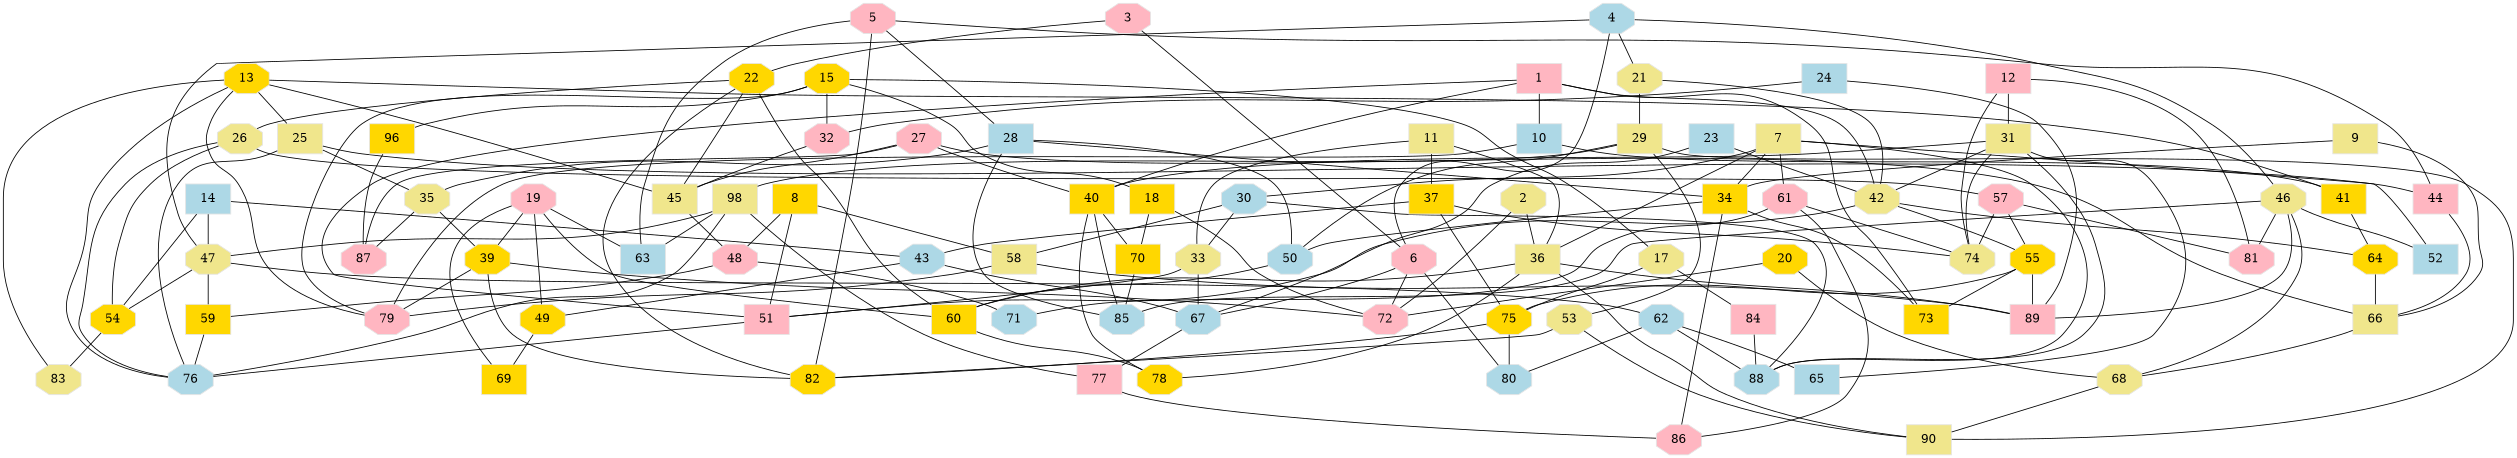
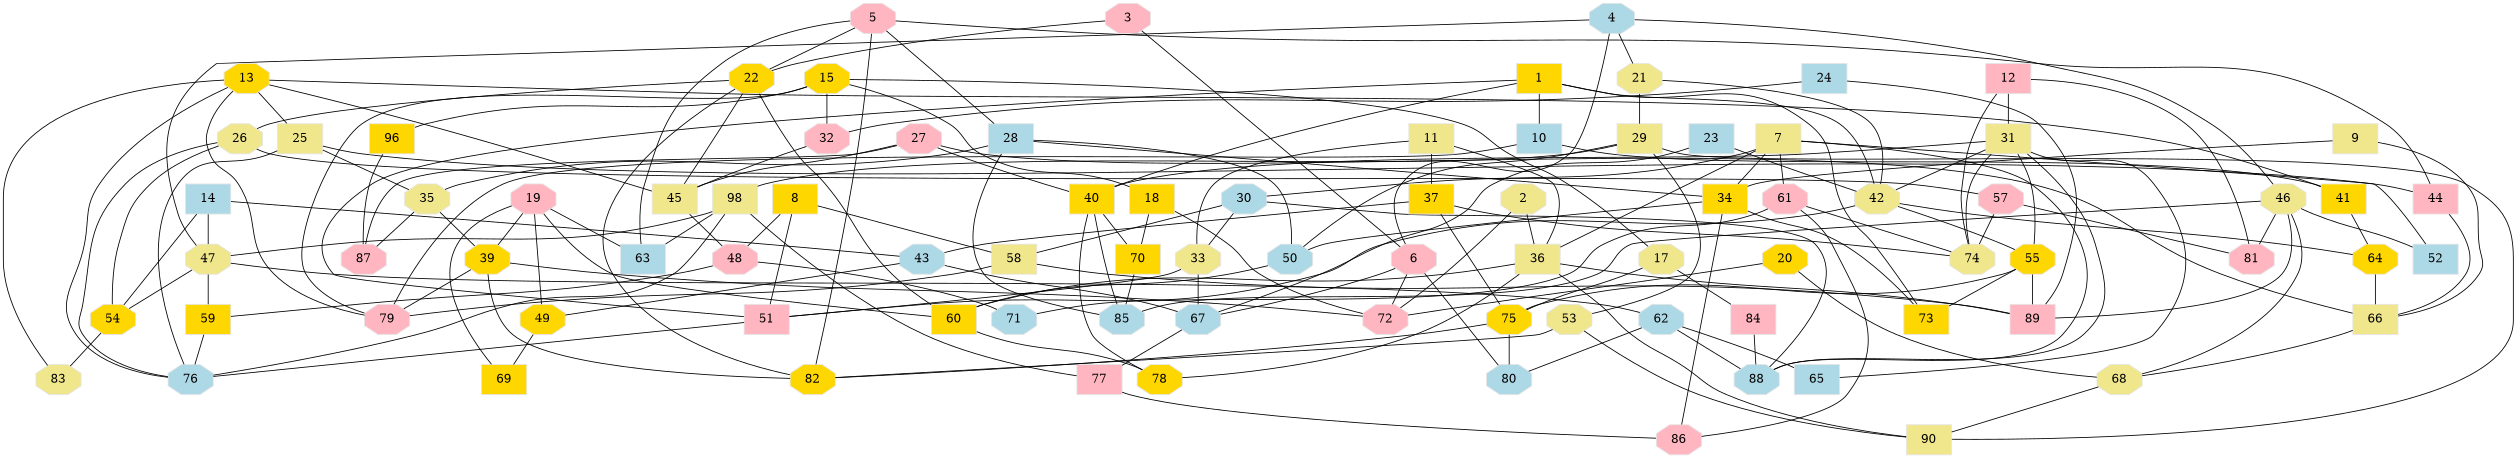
edge "5" -- "22": added
node "1": fillcolor lightpink -> gold
edge "57" -- "55": now "31" -- "55"
